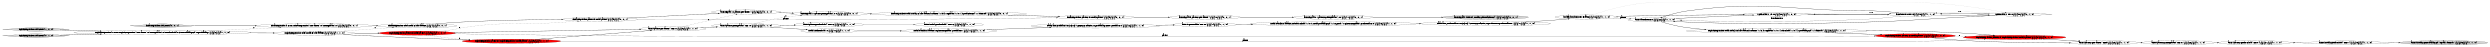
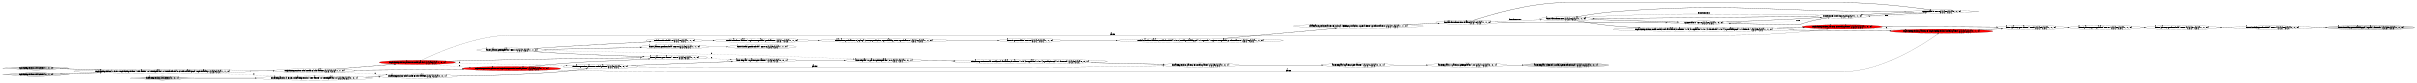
edge "boolean foundNonZero = false@@@18@@@['1', '1', '0']" -> "r.getDouble(0) != 0.0@@@20@@@['0', '1', '0']": style dotted -> bold
edge "boolean foundNonZero = false@@@18@@@['1', '1', '0']" -> "assert(foundNonZero)@@@22@@@['1', '1', '0']": label "parent" -> "foundNonZero"
edge "assert(parent.getMaxIter() == 10)@@@6@@@['1', '1', '0']" -> "assert(parent.getRegParam() == 1.0)@@@7@@@['1', '1', '0']": reversed
